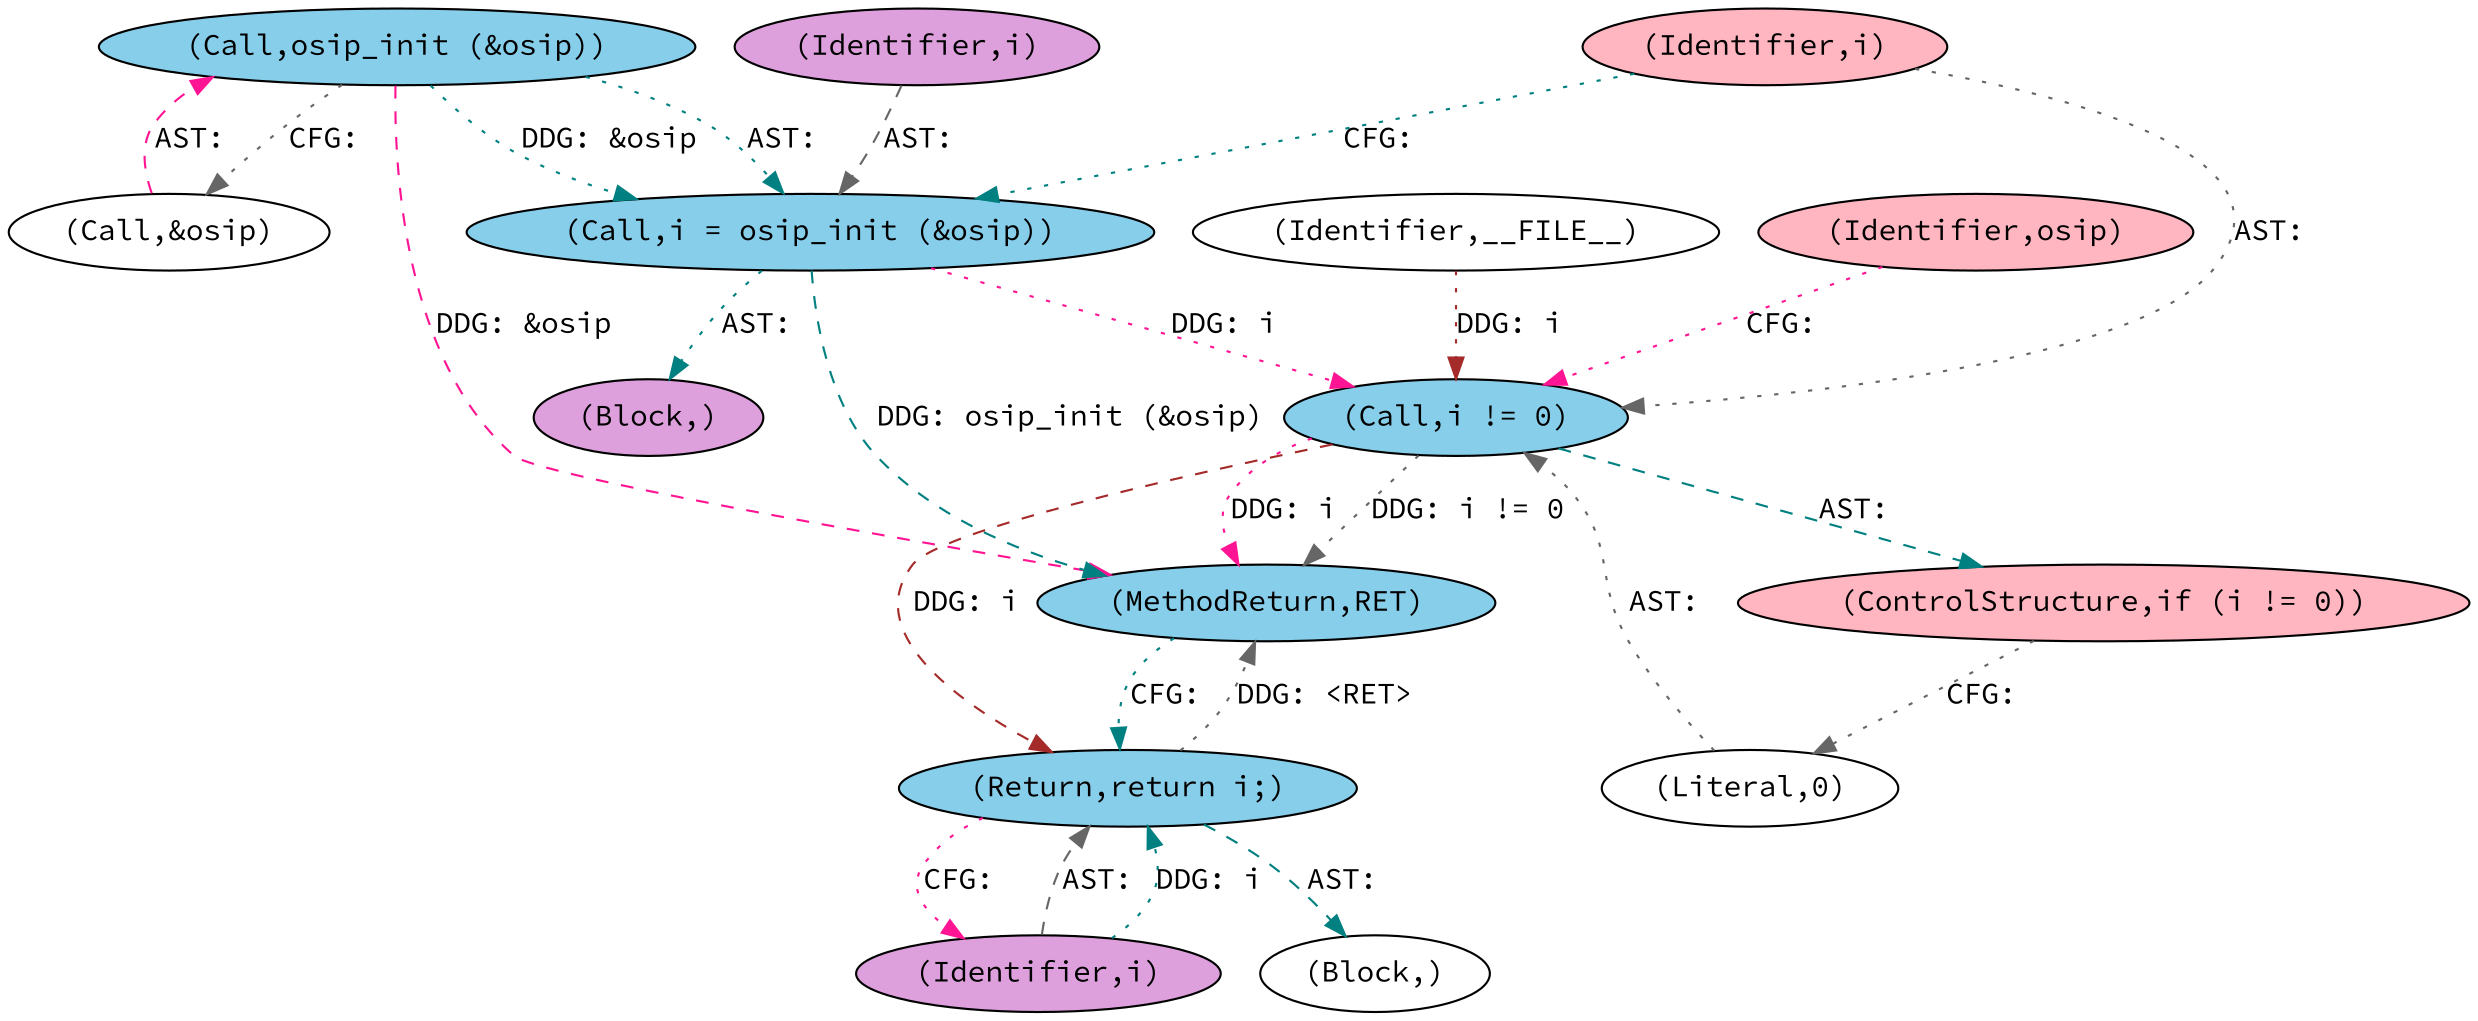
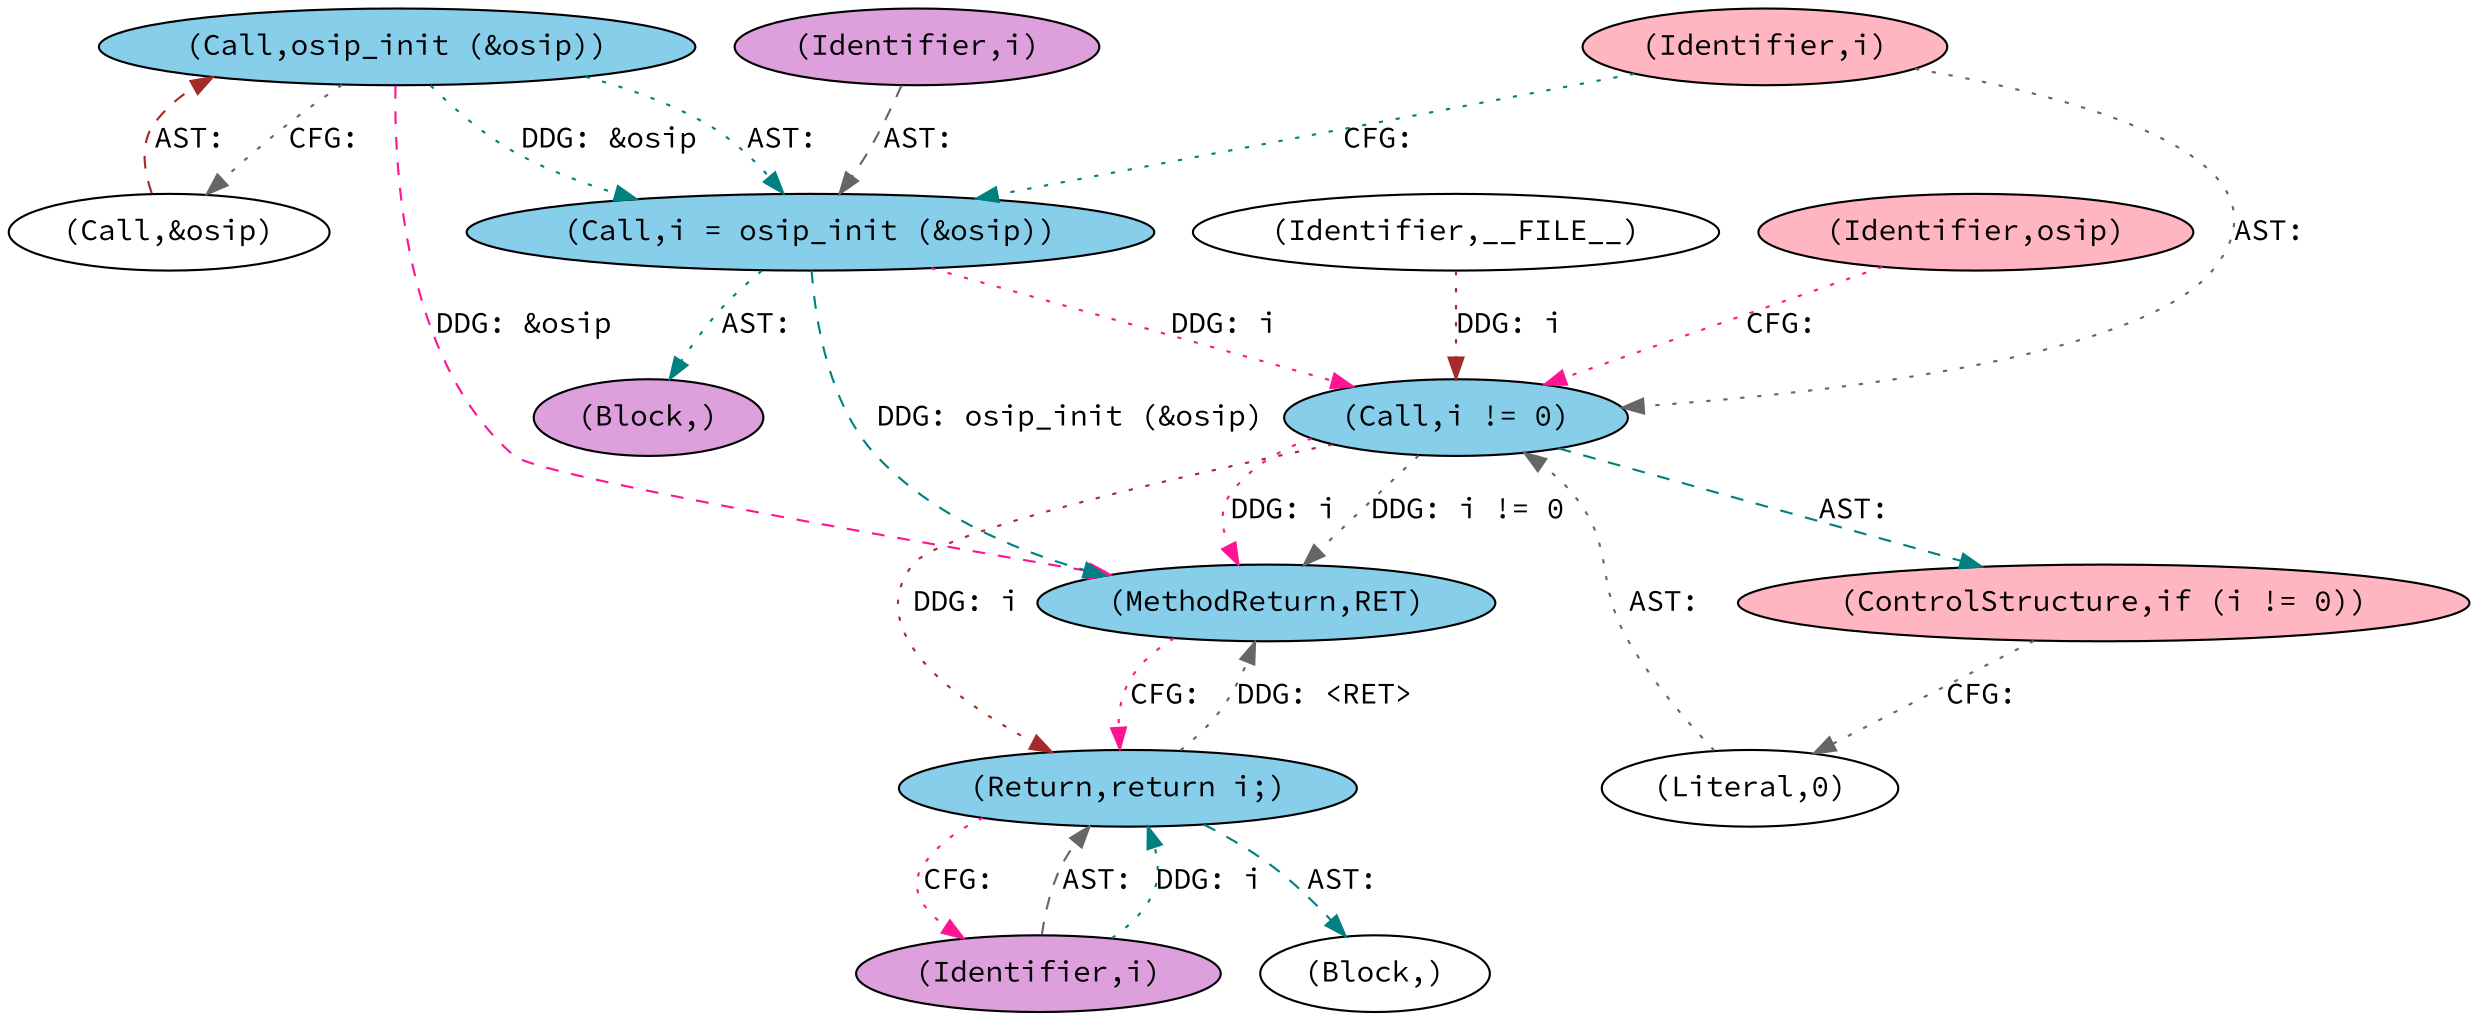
edge "(Call,&osip)" -> "(Call,osip_init (&osip))": color deeppink -> brown
edge "(Call,i != 0)" -> "(Return,return i;)": style dashed -> dotted
edge "(MethodReturn,RET)" -> "(Return,return i;)": color teal -> deeppink
